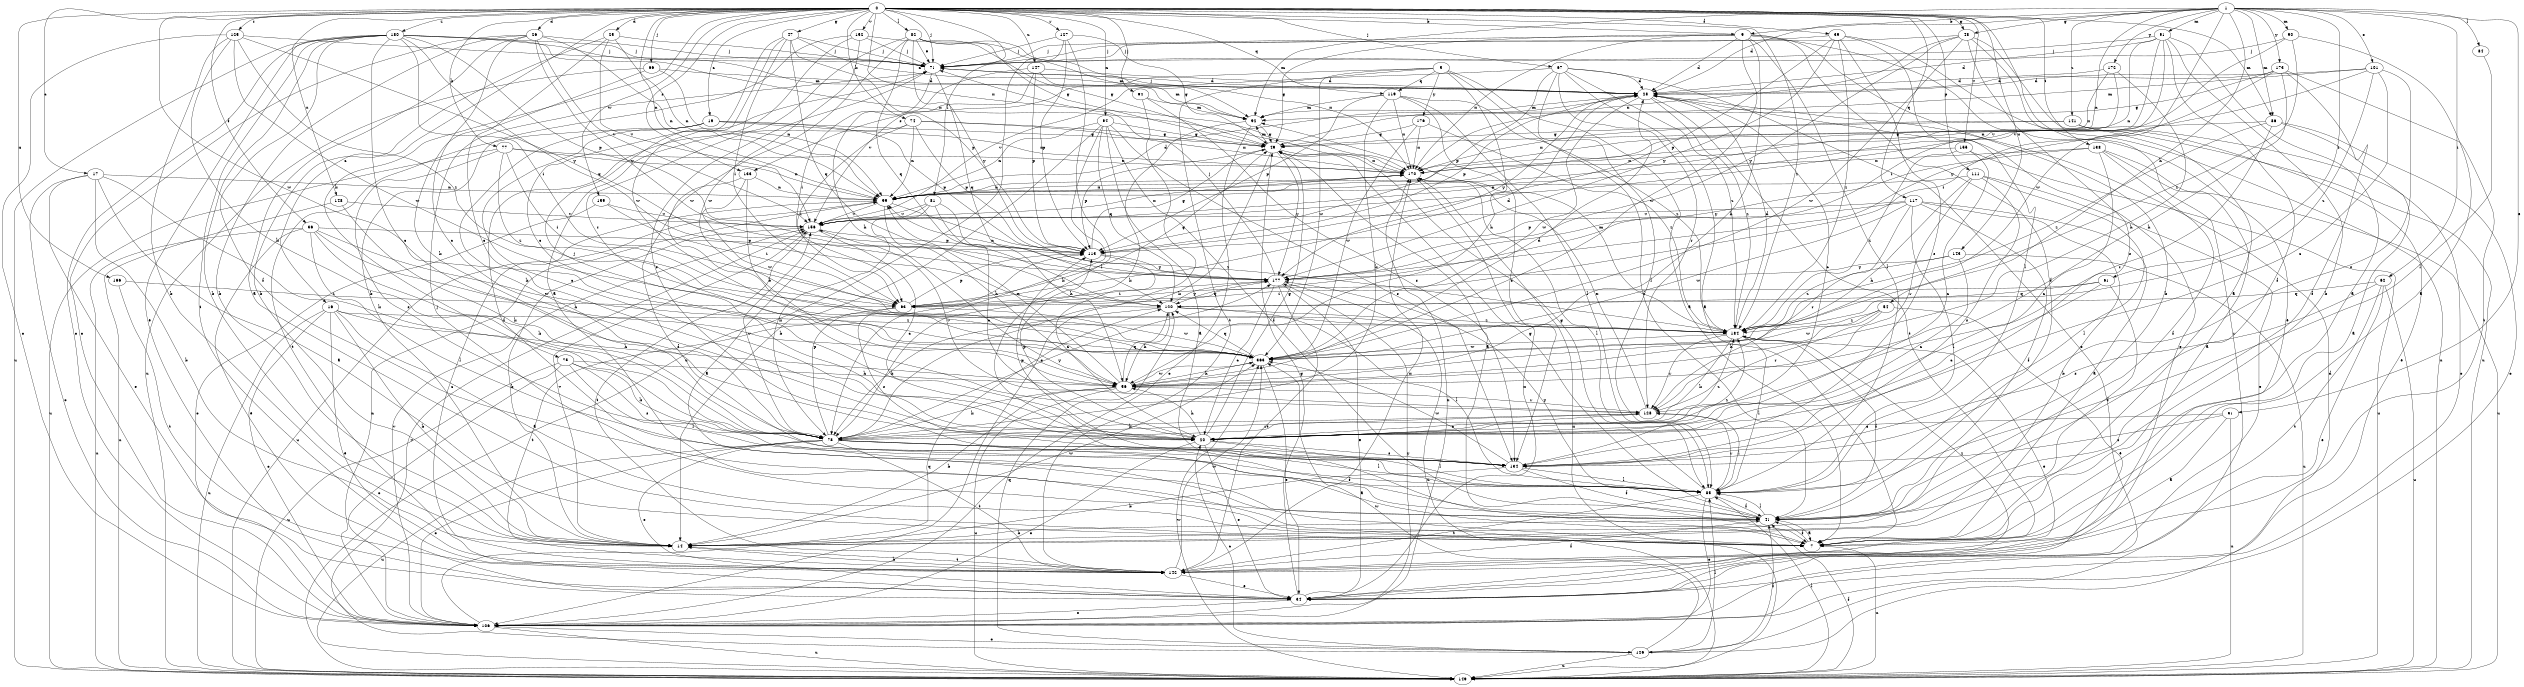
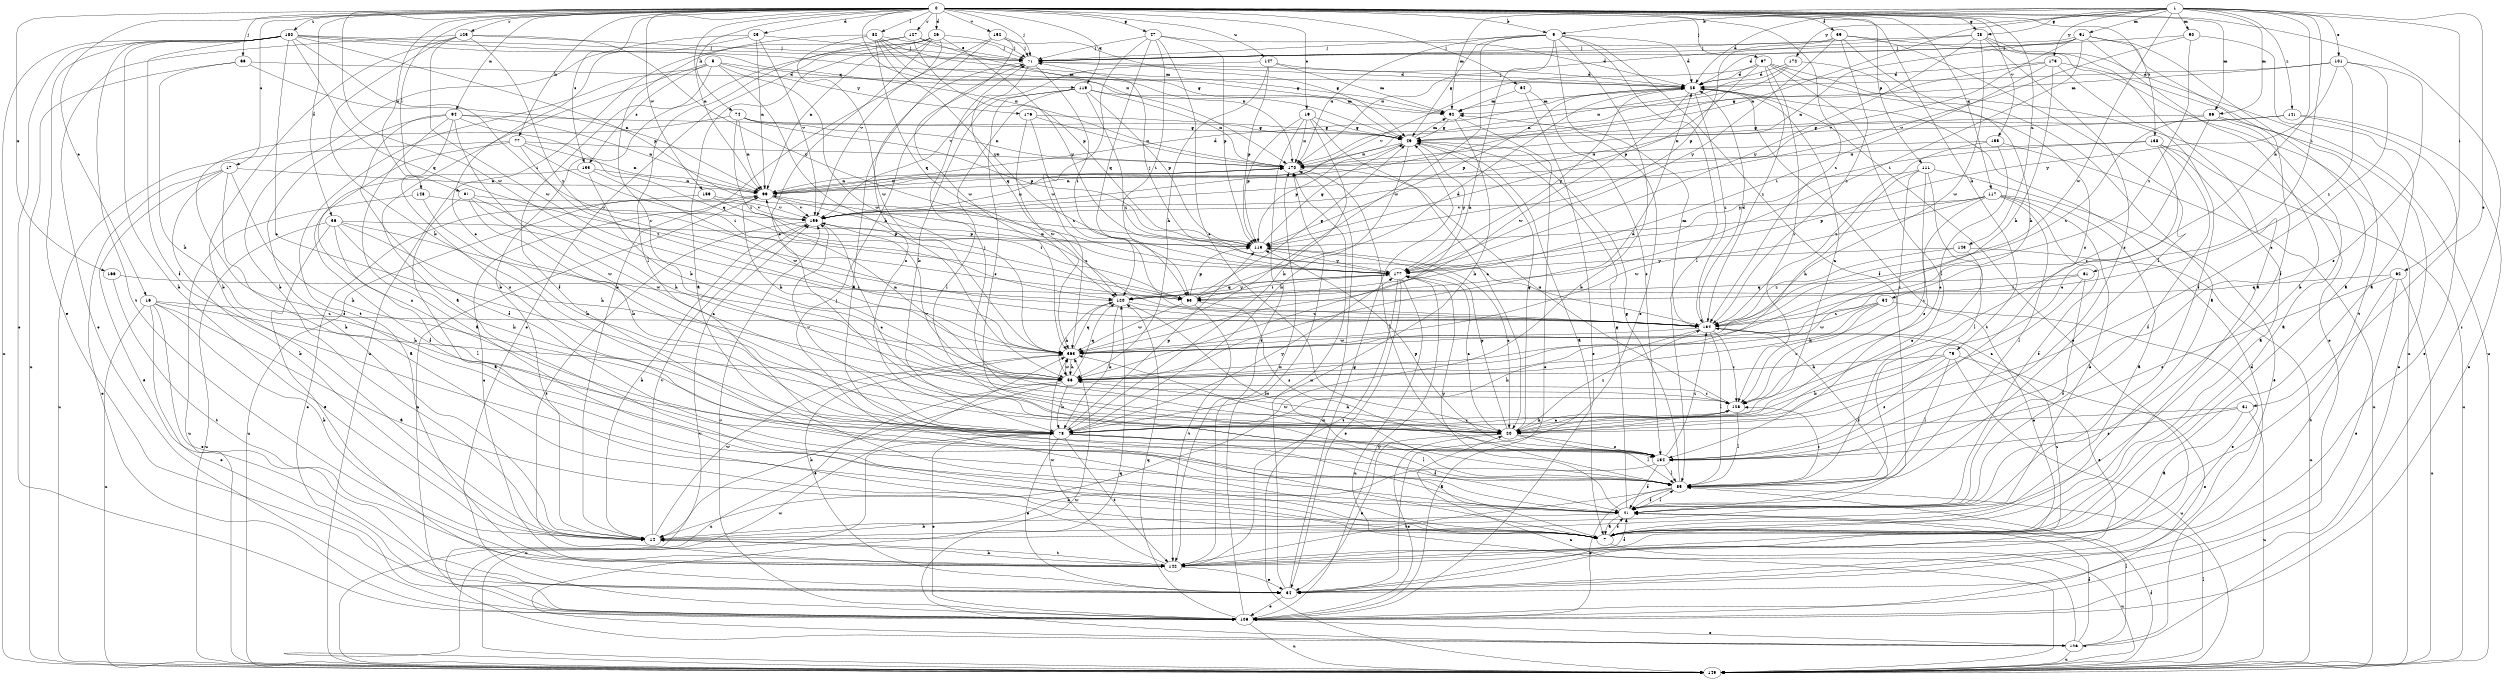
node "84": removed
edge "94" -> "78": label "k" -> "w"
